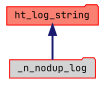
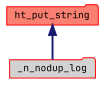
node "ht_log_string": label "ht_log_string" -> "ht_put_string"
